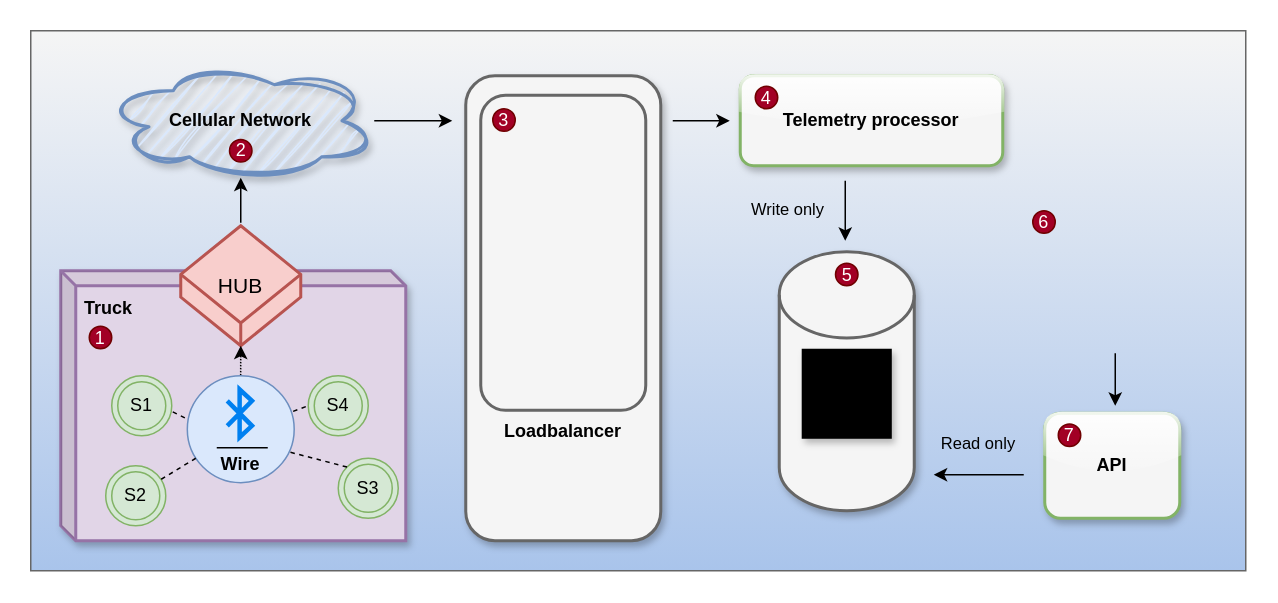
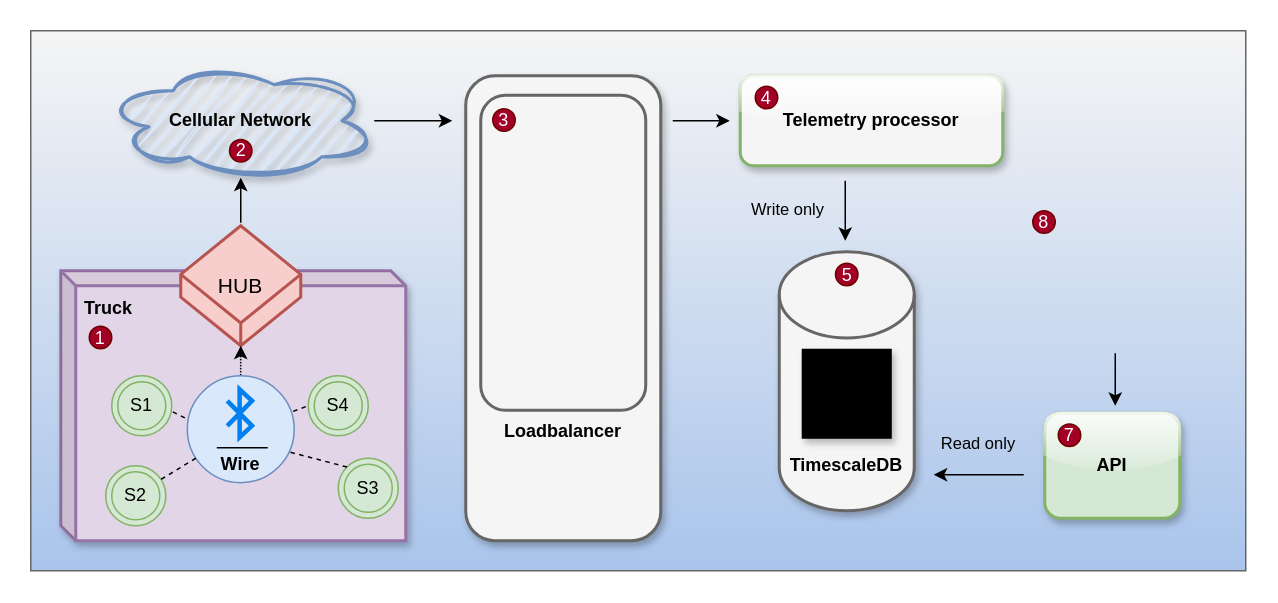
node "6": label "6" -> "8"
node "TimescaleDB": added
node "API": fillcolor #f5f5f5 -> #d5e8d4
